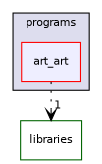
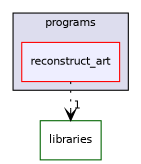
node "art_art": label "art_art" -> "reconstruct_art"
